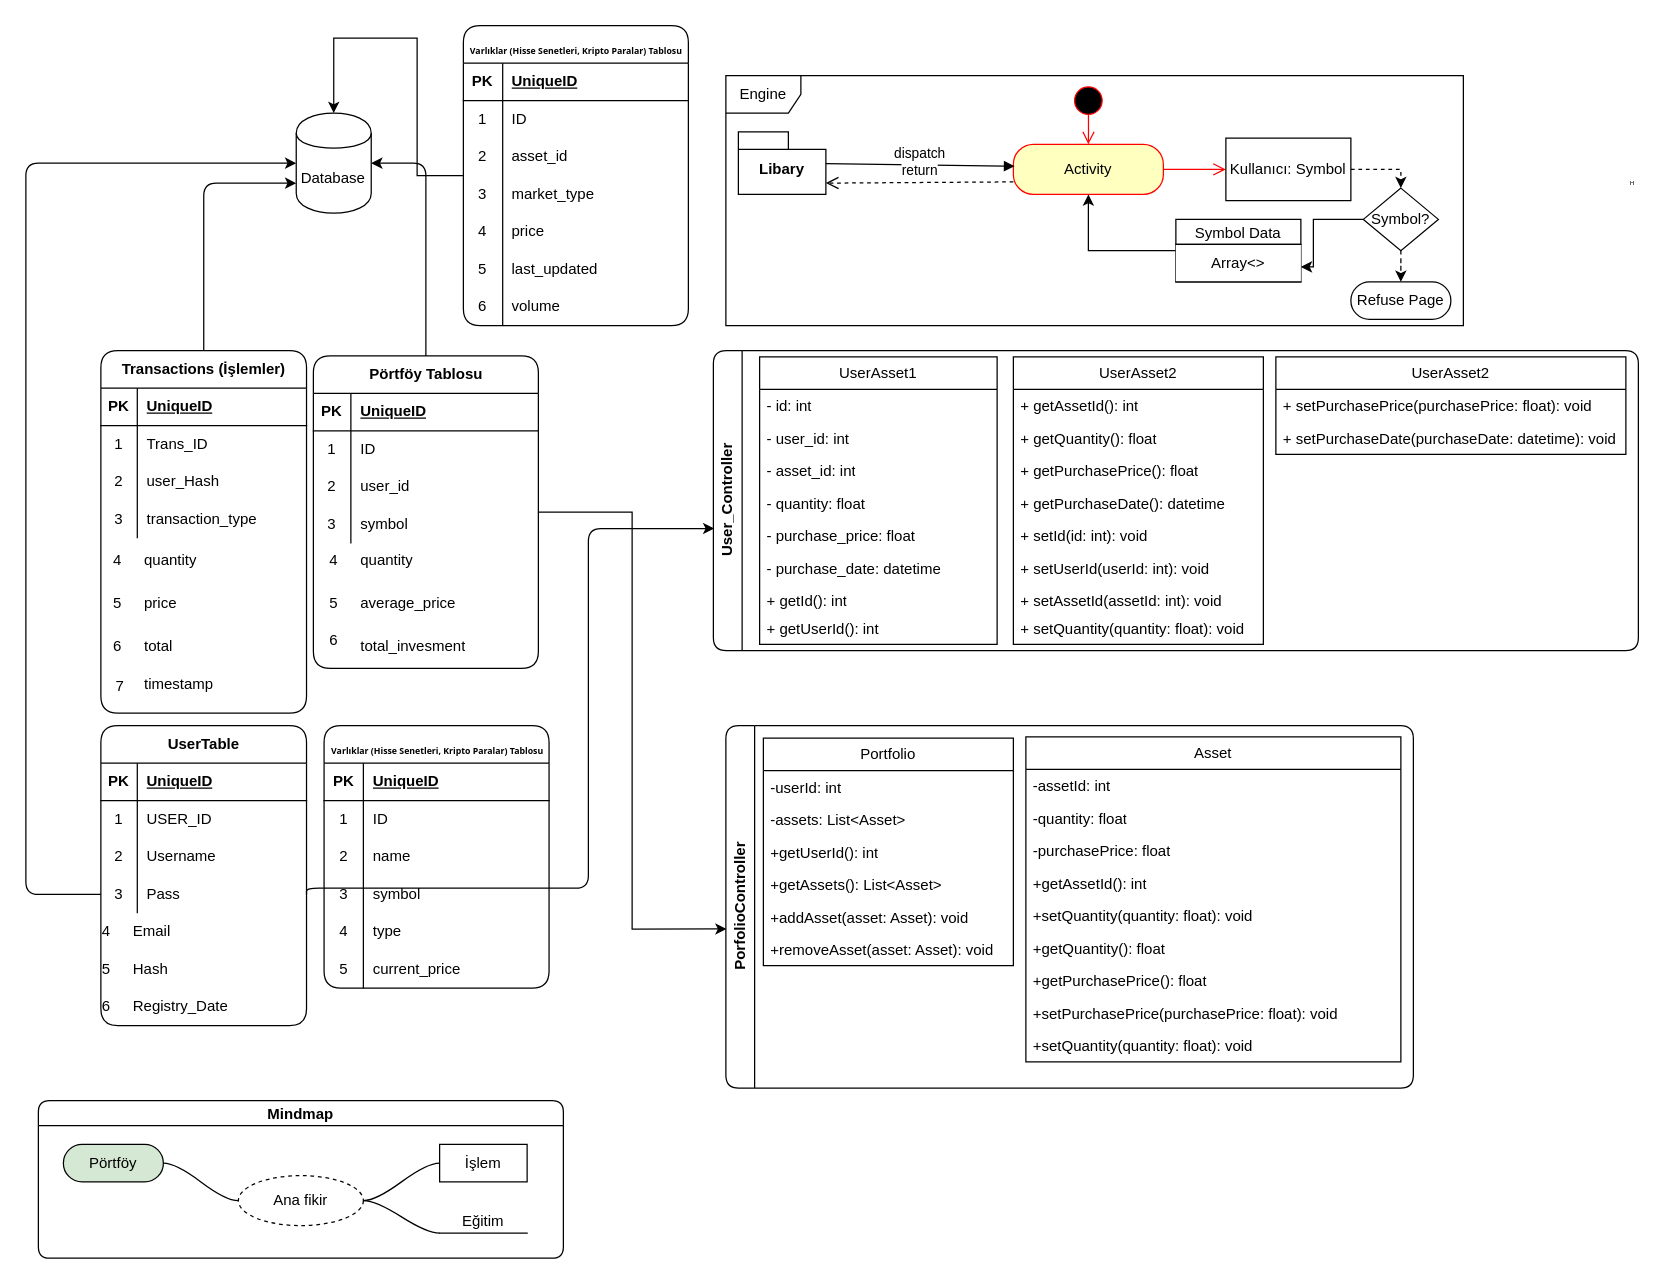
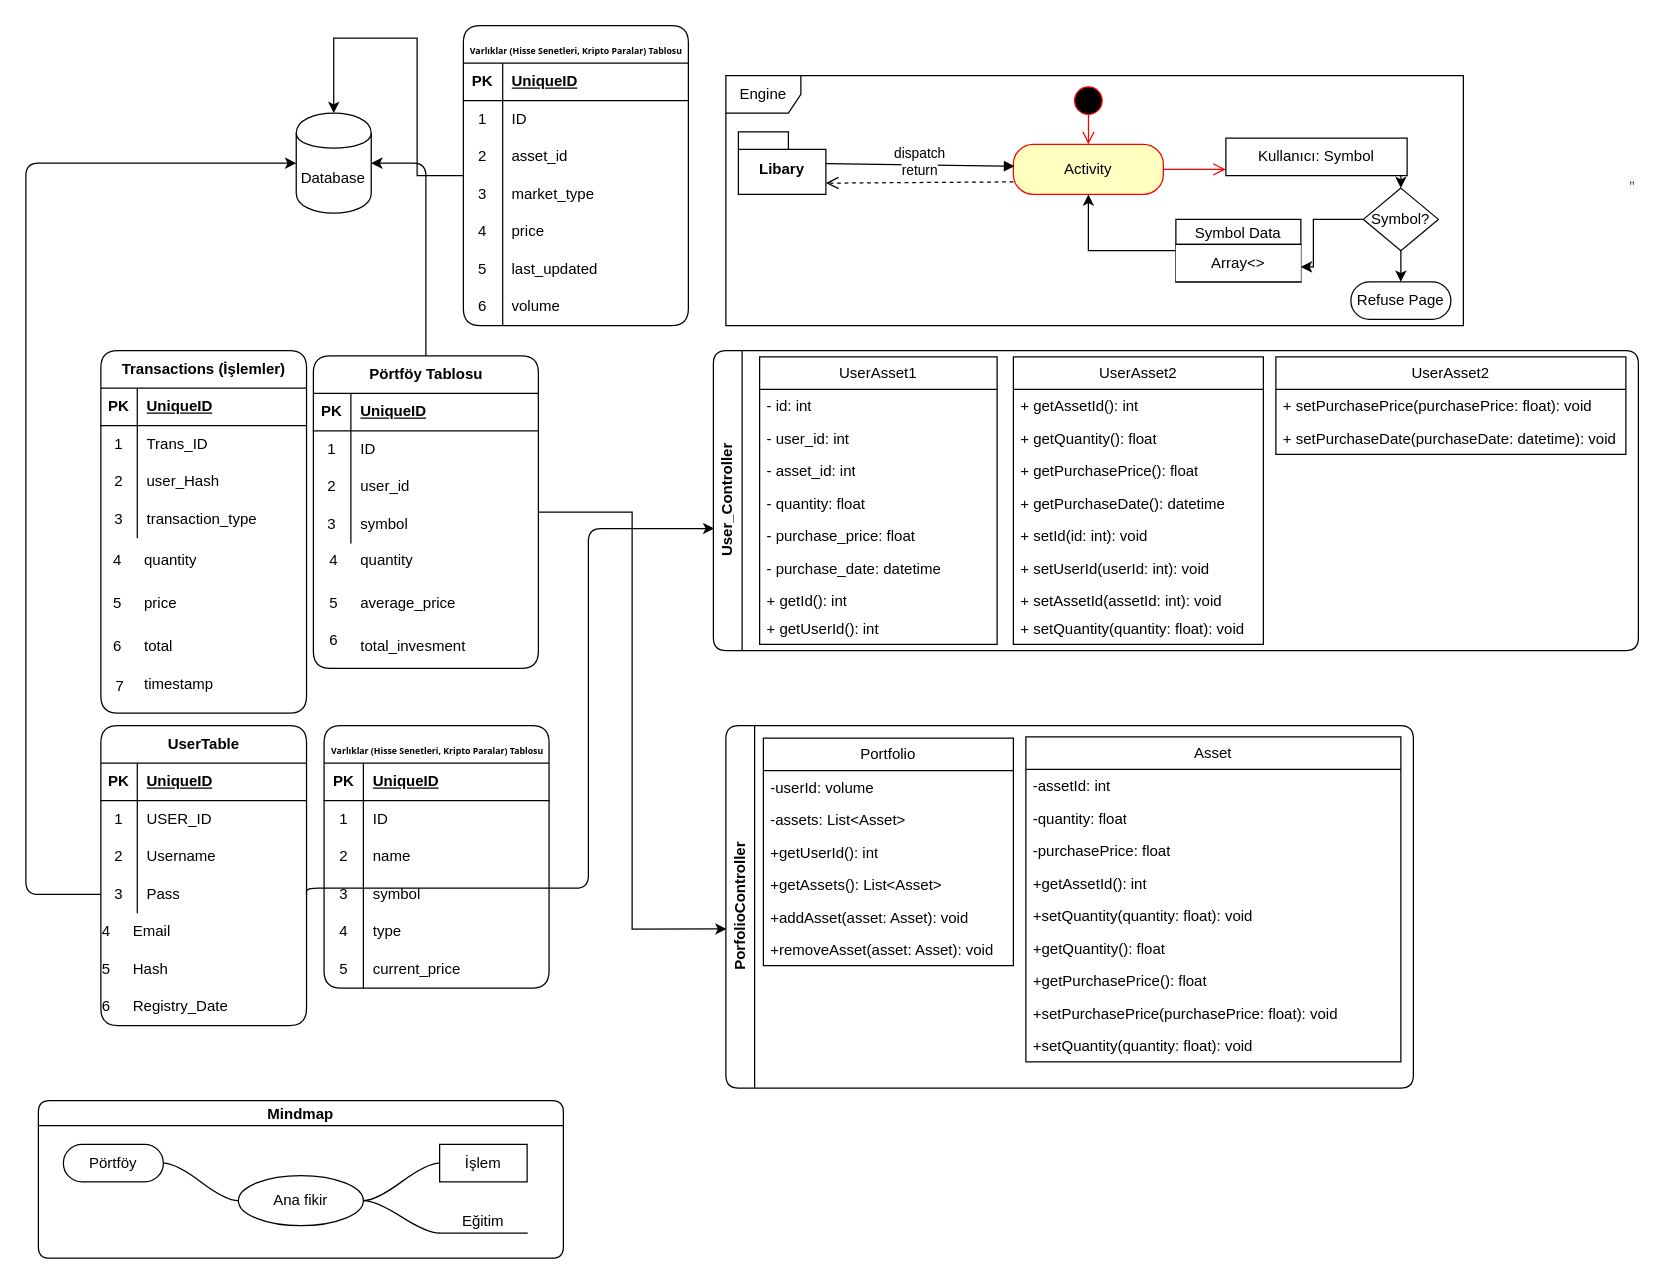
node "Kullanıcı: Symbol": size 125x63 -> 181x38
edge "Transactions (İşlemler)" -> "Database": removed
edge "Symbol?" -> "Refuse Page": style dashed -> solid
node "-userId: int": label "-userId: int" -> "-userId: volume"
node "Pörtföy": fillcolor #d5e8d4 -> #ffffff
node "Ana fikir": style dashed -> solid
